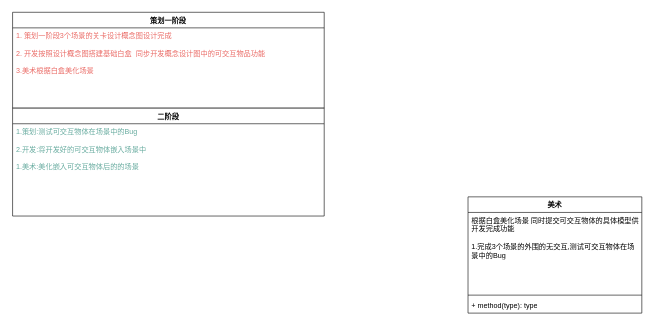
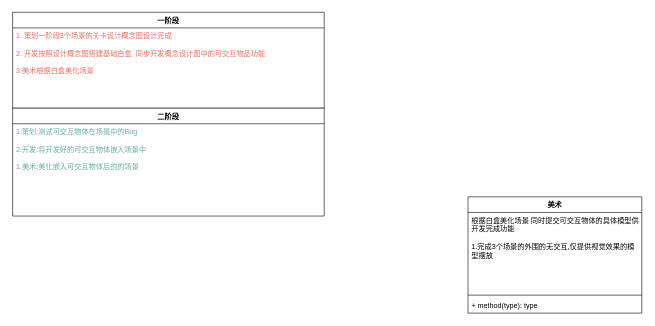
node "策划一阶段": label "策划一阶段" -> "一阶段"
node "根据白盒美化场景 同时提交可交互物体的具体模型供开发完成功能 1.完成3个场景的外围的无交互,测试可交互物体在场景中的Bug": label "根据白盒美化场景 同时提交可交互物体的具体模型供开发完成功能 1.完成3个场景的外围的无交互,测试可交互物体在场景中的Bug" -> "根据白盒美化场景 同时提交可交互物体的具体模型供开发完成功能 1.完成3个场景的外围的无交互,仅提供视觉效果的模型摆放"
